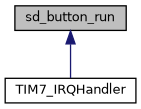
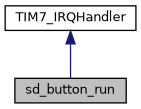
edge "TIM7_IRQHandler" -> "sd_button_run": reversed
